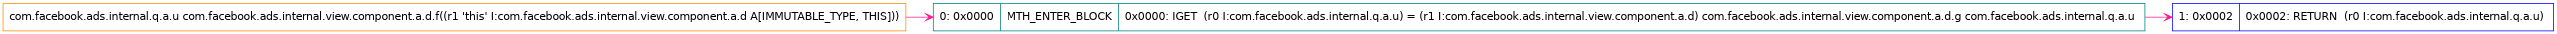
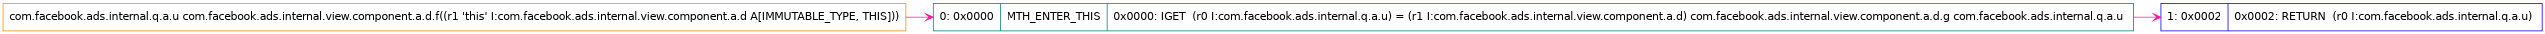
node "0: 0x0000": text "MTH_ENTER_BLOCK" -> "MTH_ENTER_THIS"
